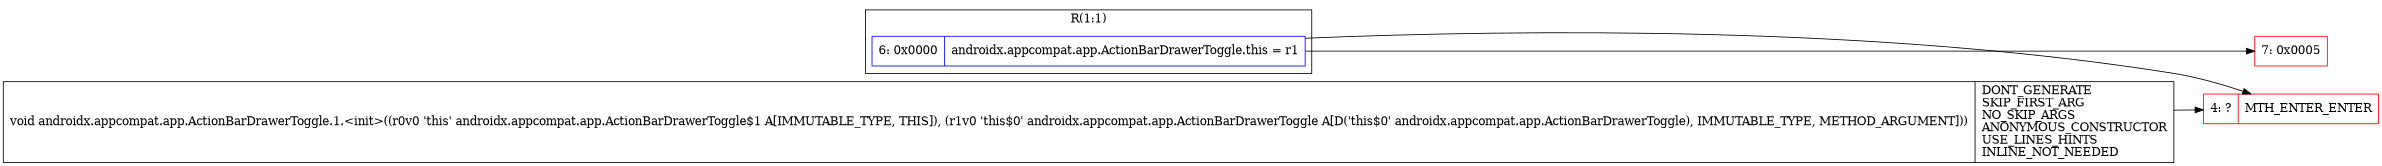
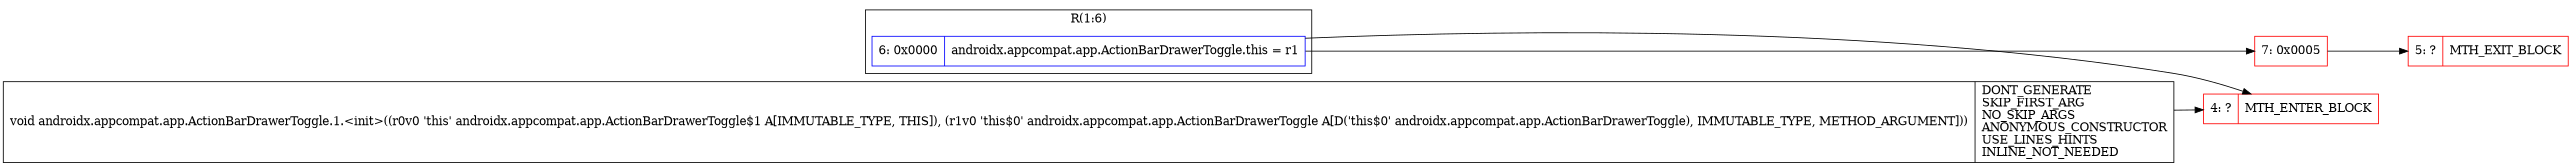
cluster "R(1:1)": label "R(1:1)" -> "R(1:6)"
node "5: ?": added
node "4: ?": text "MTH_ENTER_ENTER" -> "MTH_ENTER_BLOCK"
